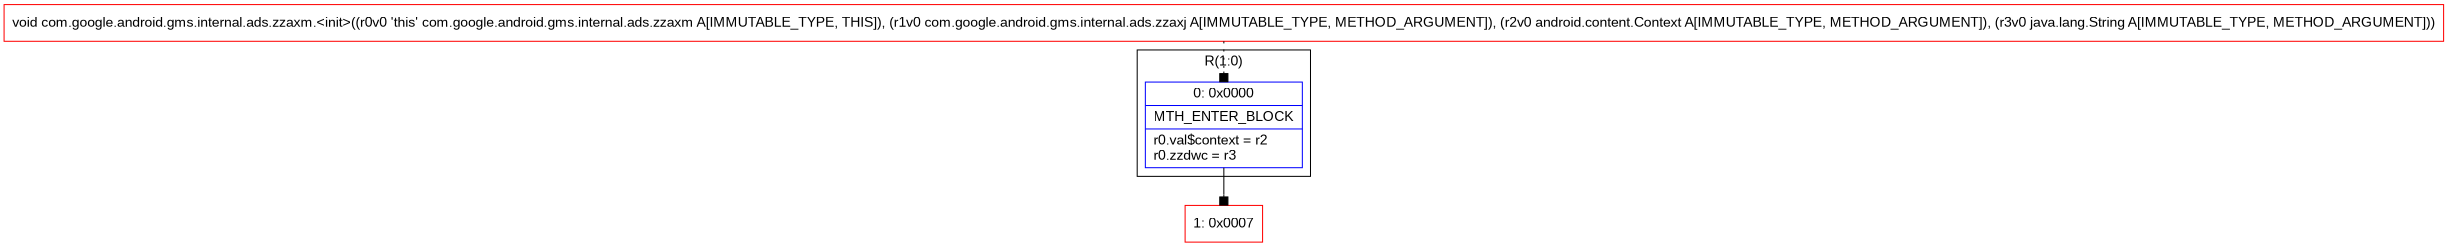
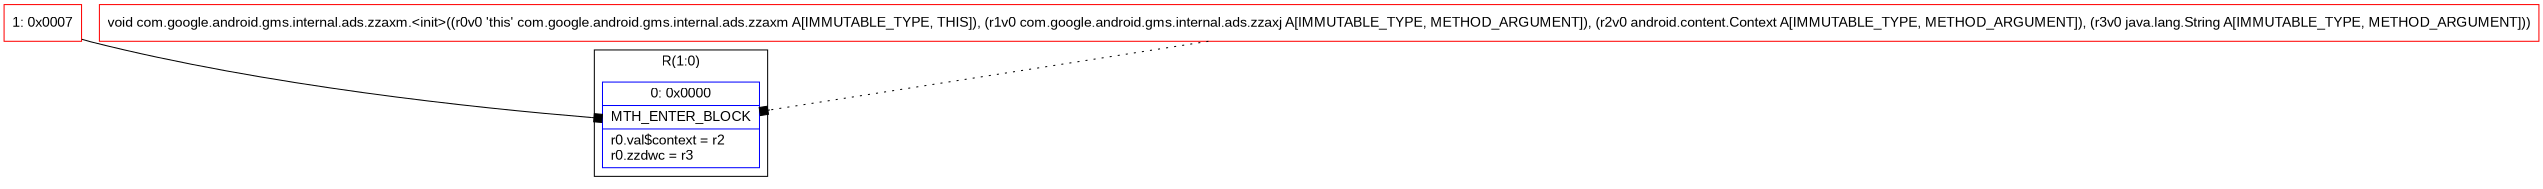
edge "0: 0x0000" -> "1: 0x0007": reversed
